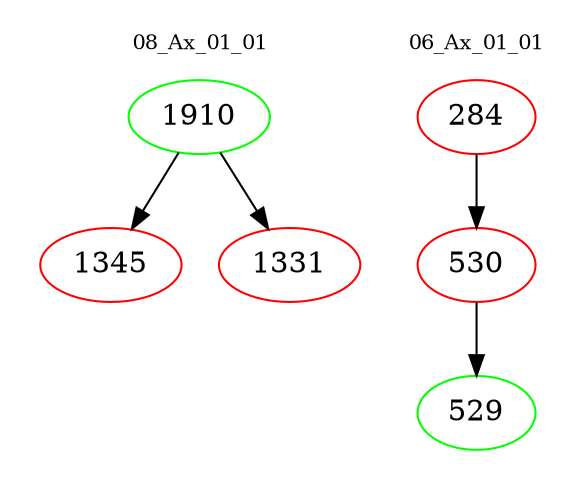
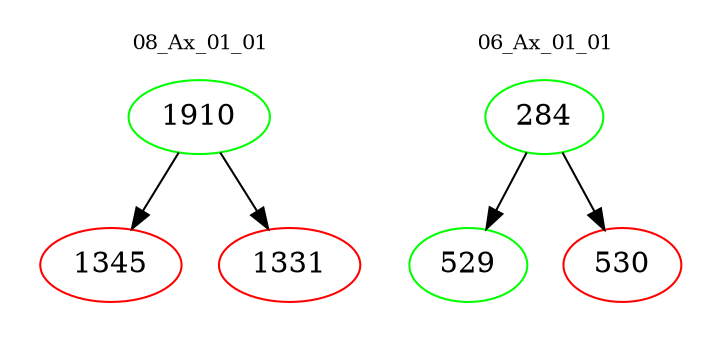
node "284": color red -> green
edge "530" -> "529": now "284" -> "529"
